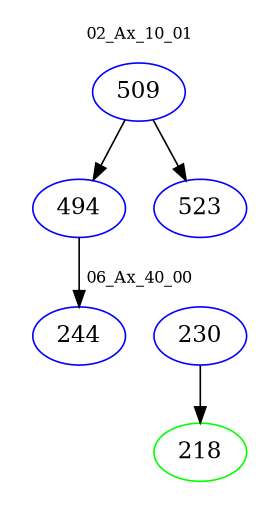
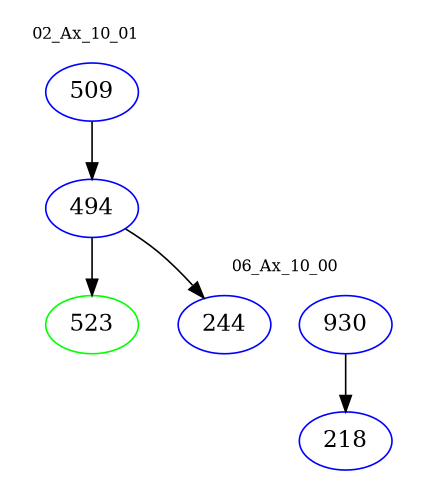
edge "509" -> "523": now "494" -> "523"
node "523": color blue -> green
cluster "06_Ax_40_00": label "06_Ax_40_00" -> "06_Ax_10_00"
node "230": label "230" -> "930"
node "218": color green -> blue
